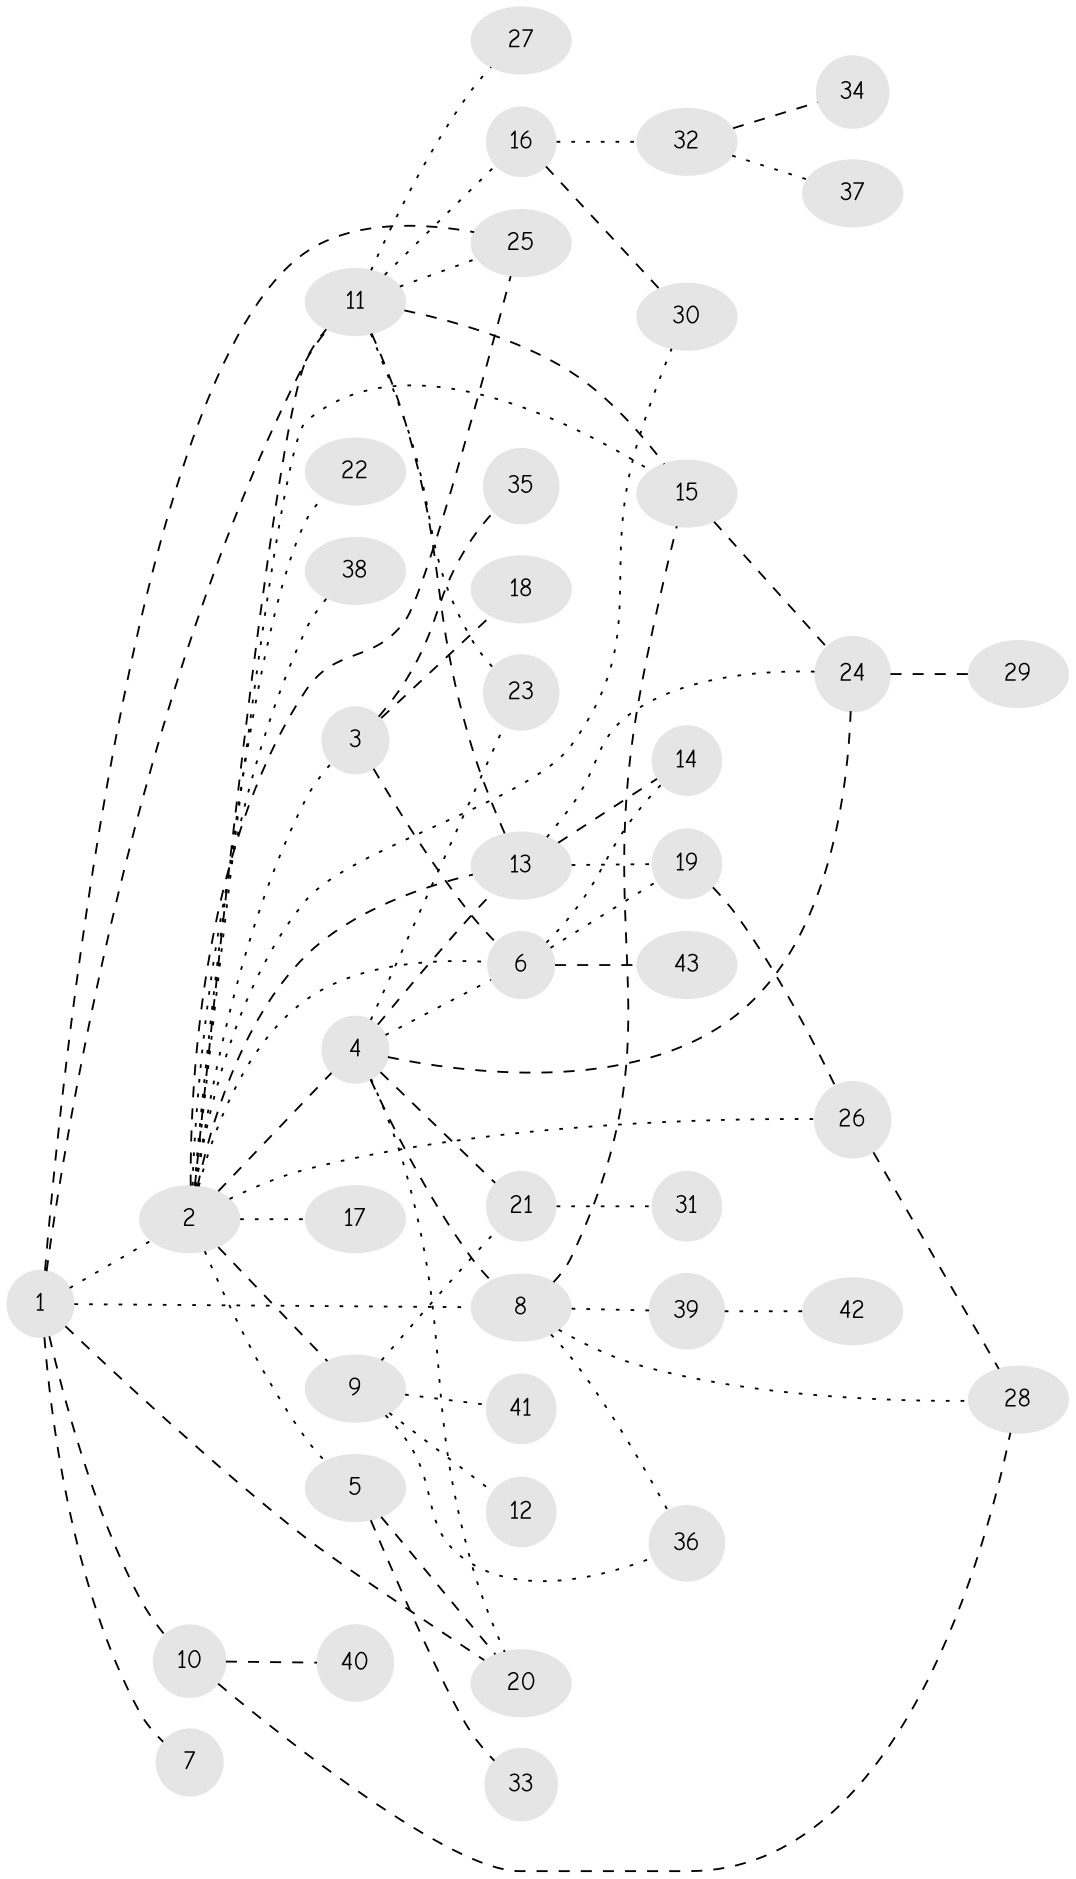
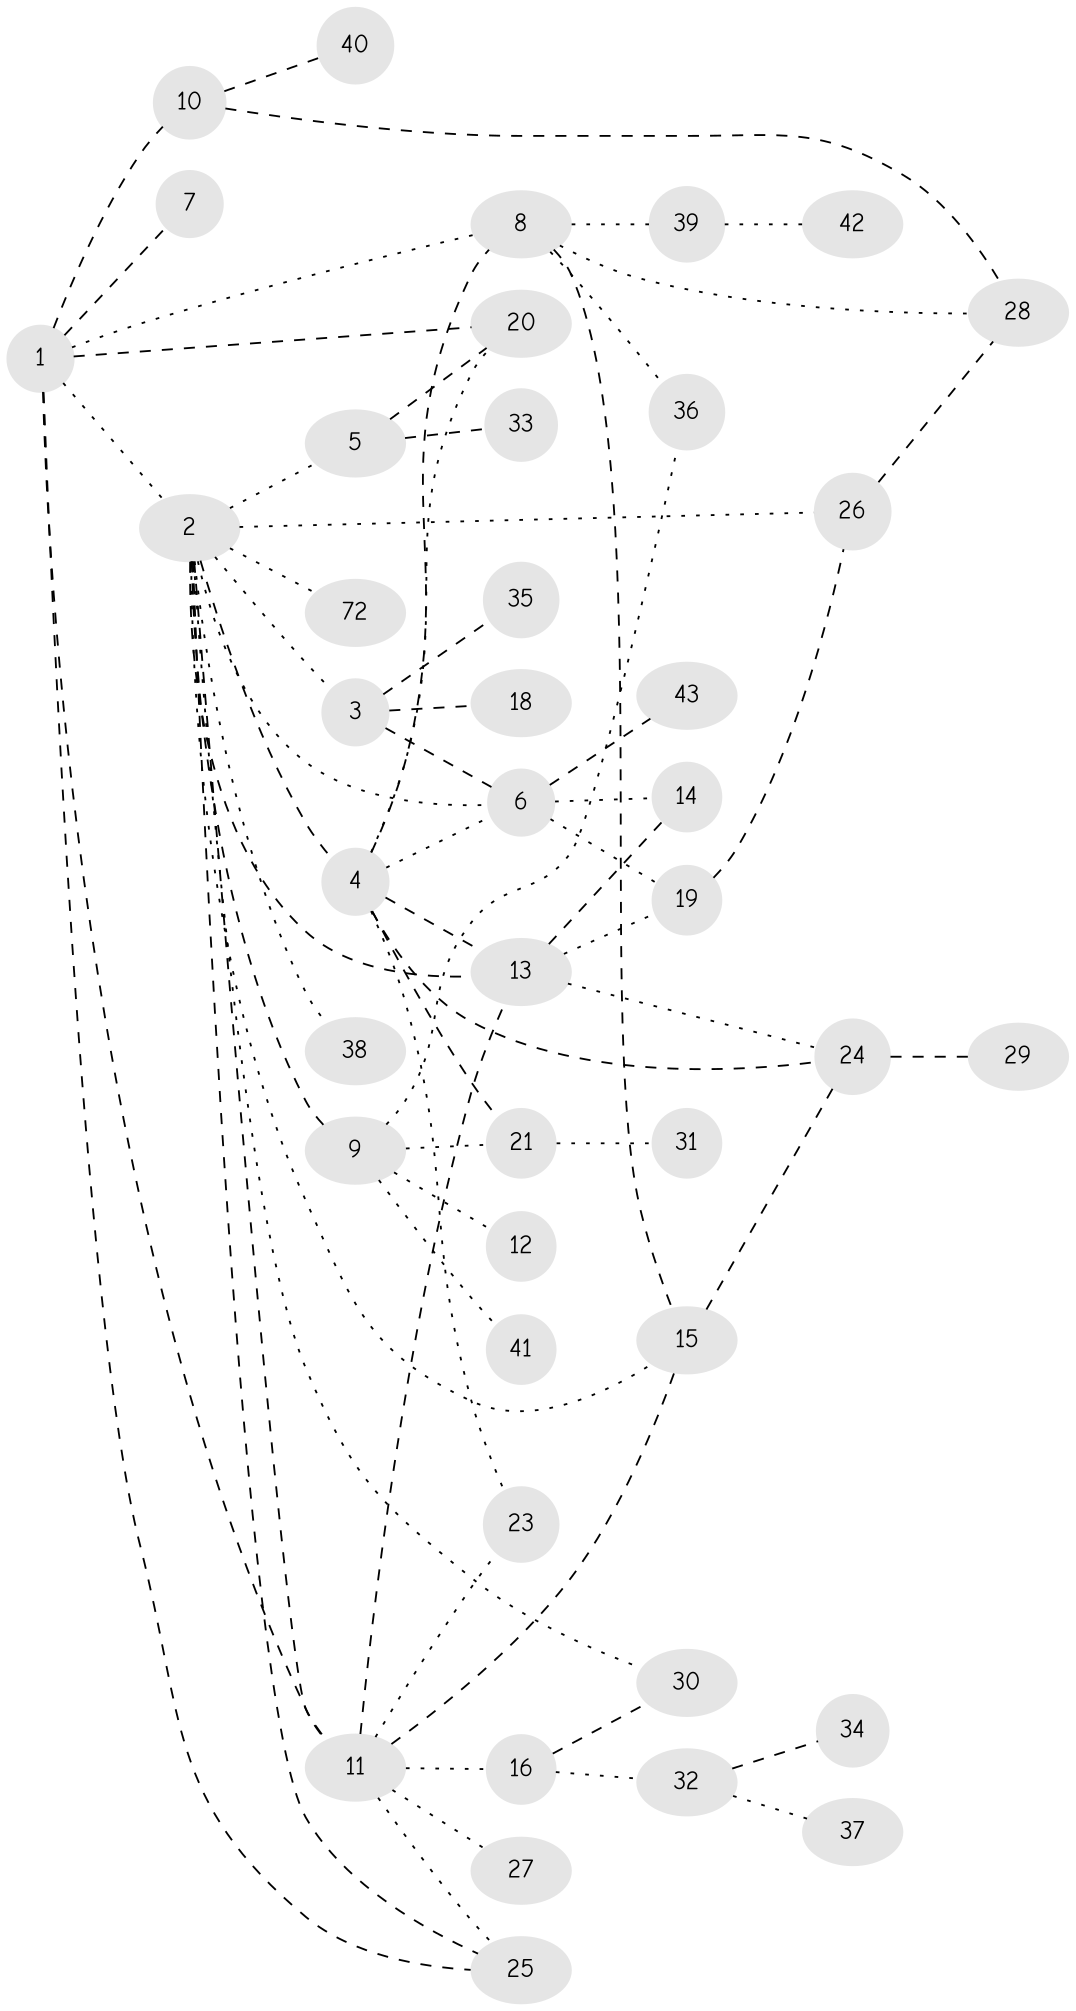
node "22": label "22" -> "72"
node "17": removed
